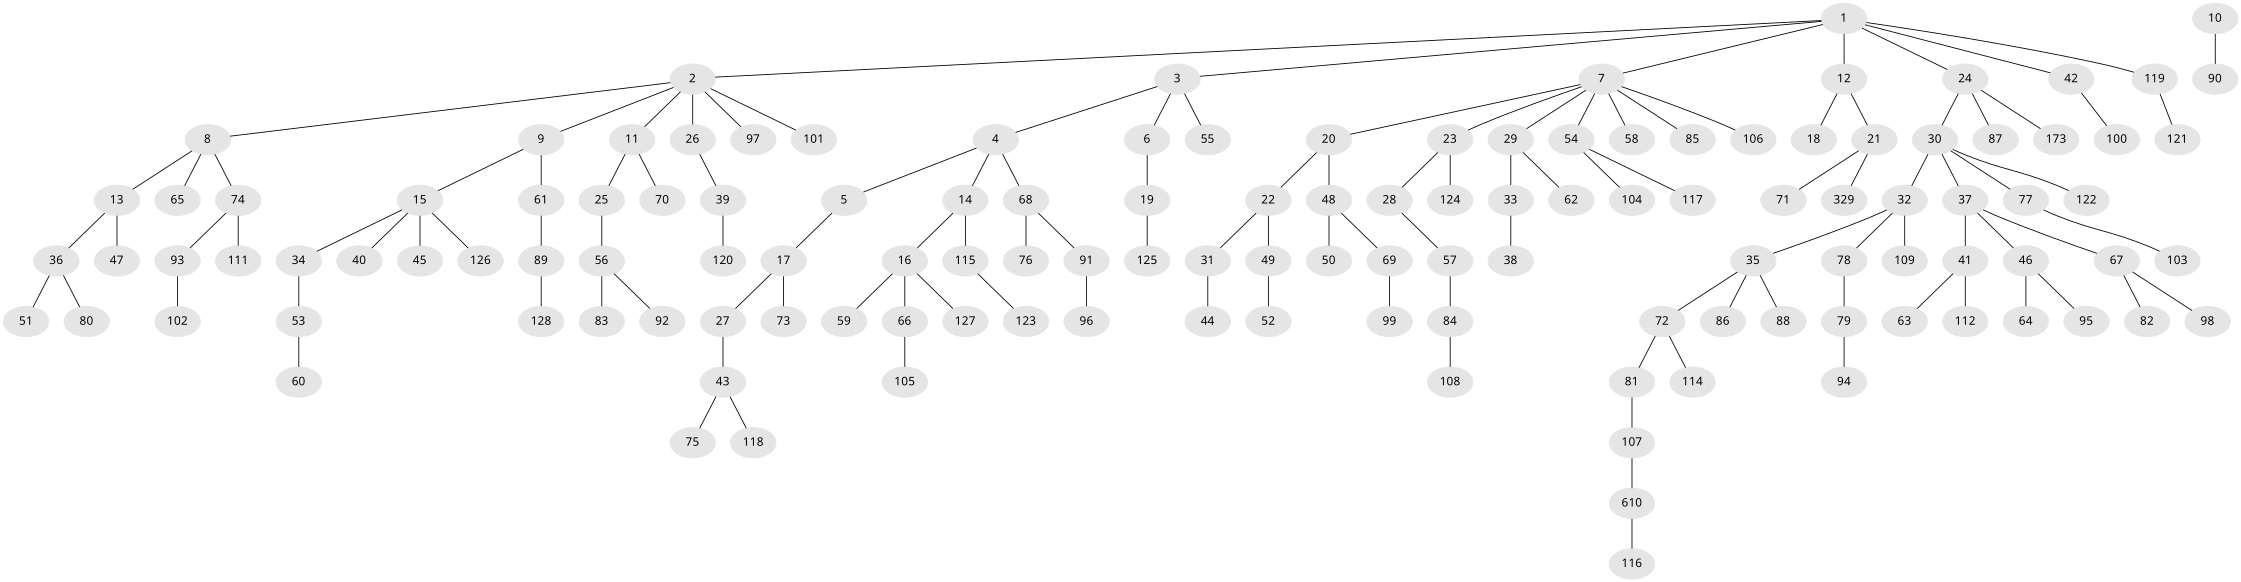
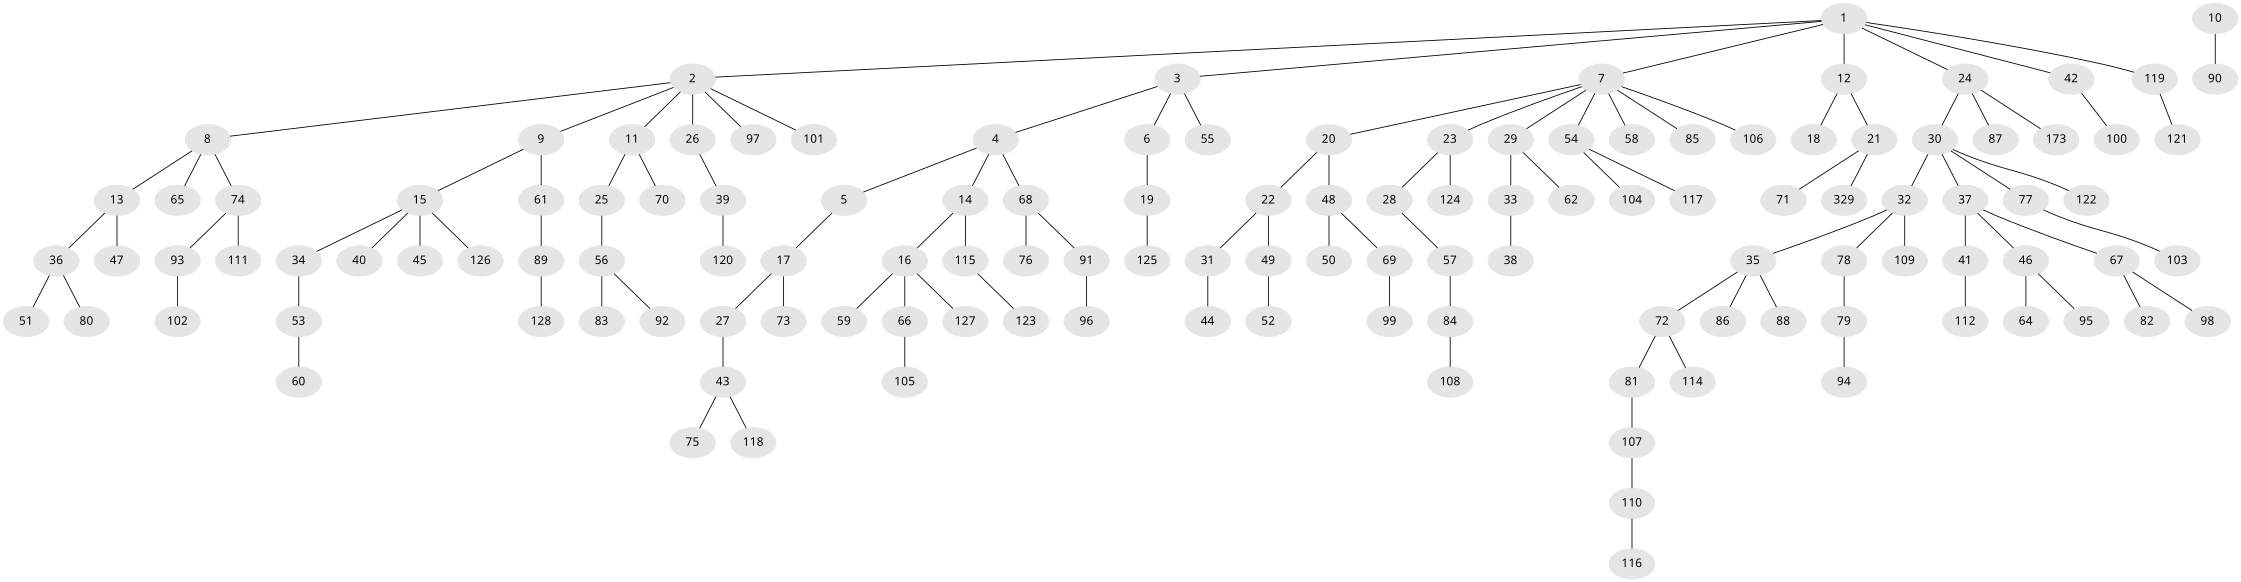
node "63": removed
node "610": label "610" -> "110"
